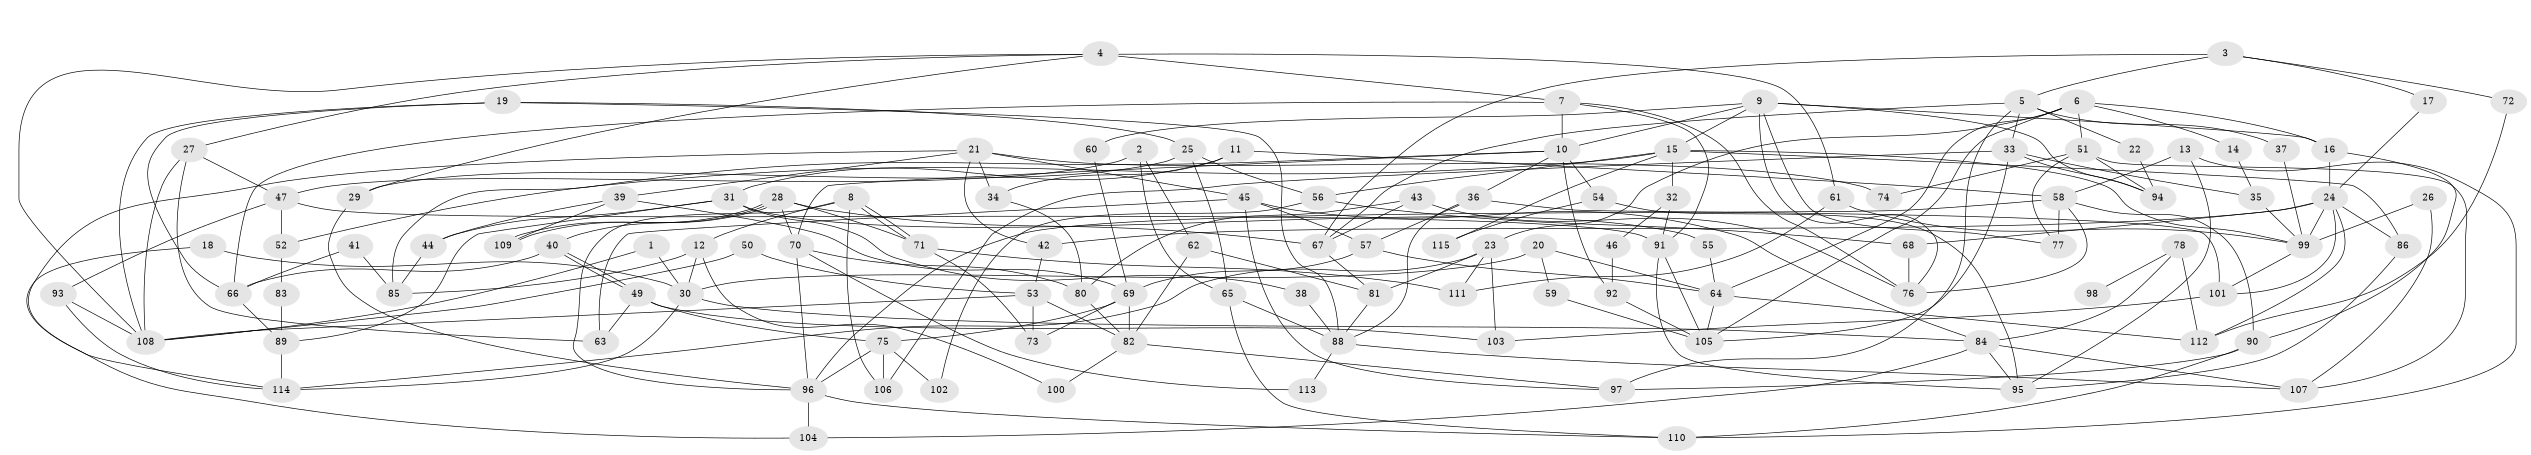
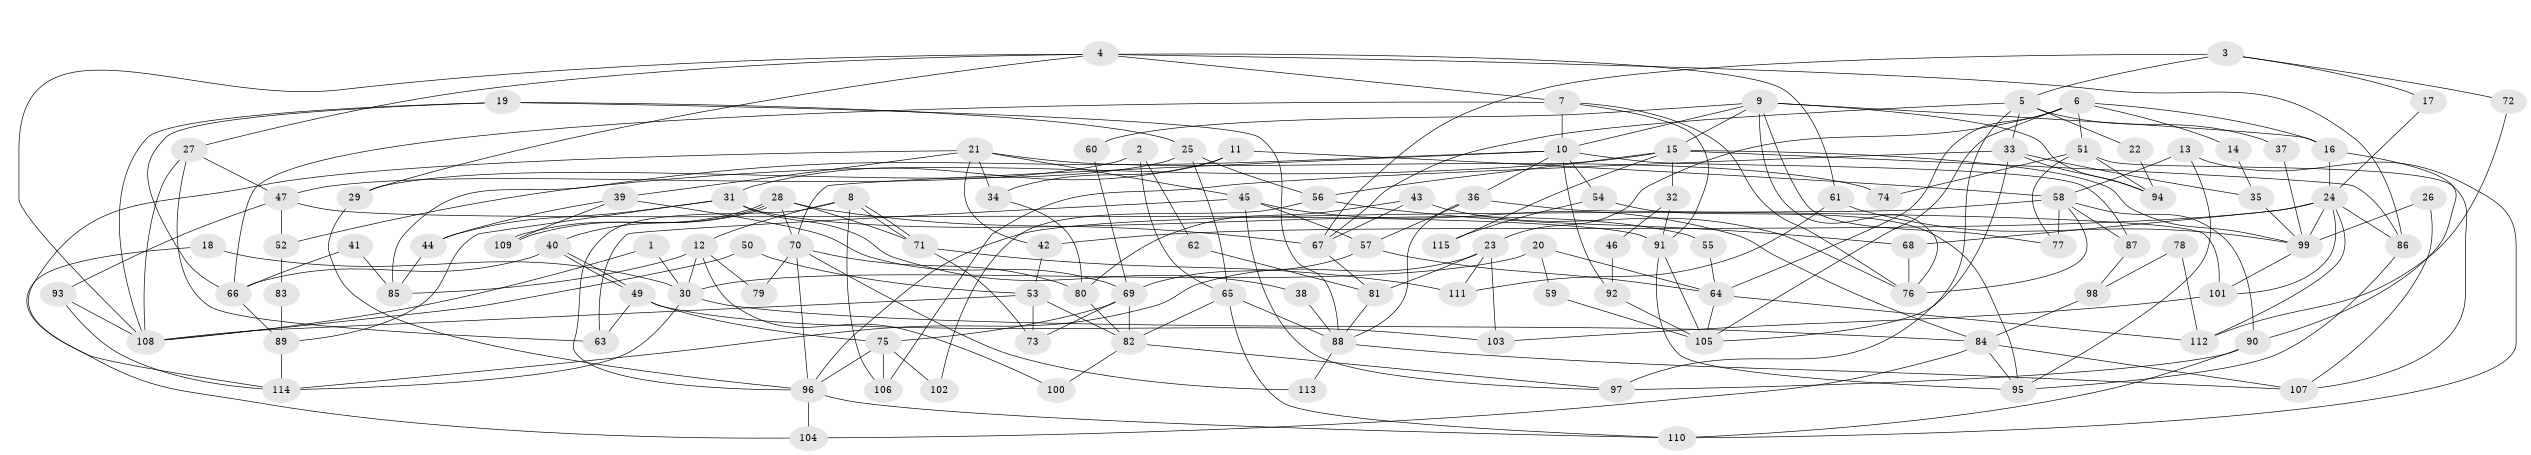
edge "4" -- "86": added
node "87": added
node "79": added
edge "62" -- "82": now "65" -- "82"
edge "78" -- "84": now "98" -- "84"
